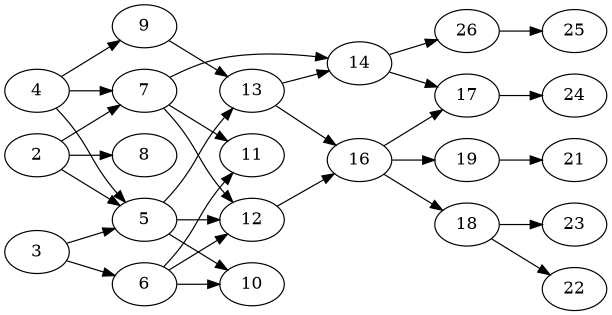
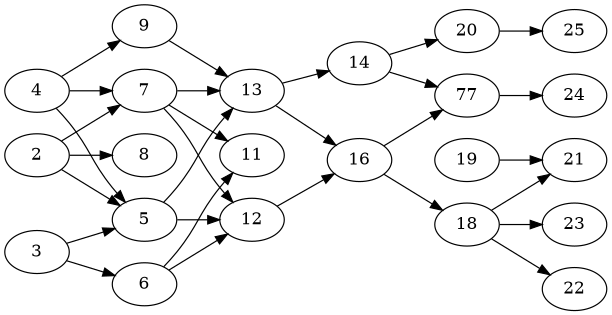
node "26": label "26" -> "20"
edge "7" -> "14": now "7" -> "13"
node "17": label "17" -> "77"
edge "16" -> "19": removed
edge "18" -> "21": added
node "10": removed
